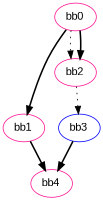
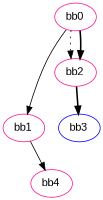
edge "bb0" -> "bb1": style bold -> solid
edge "bb2" -> "bb3": style dotted -> bold
edge "bb1" -> "bb4": style bold -> solid
edge "bb3" -> "bb4": removed
